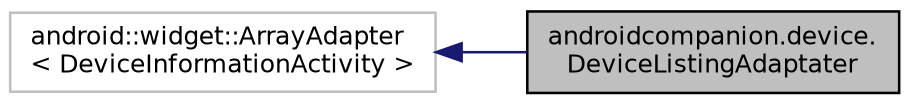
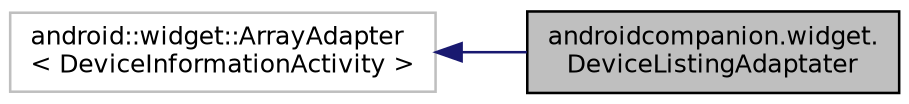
node "androidcompanion.device. DeviceListingAdaptater": label "androidcompanion.device. DeviceListingAdaptater" -> "androidcompanion.widget. DeviceListingAdaptater"
